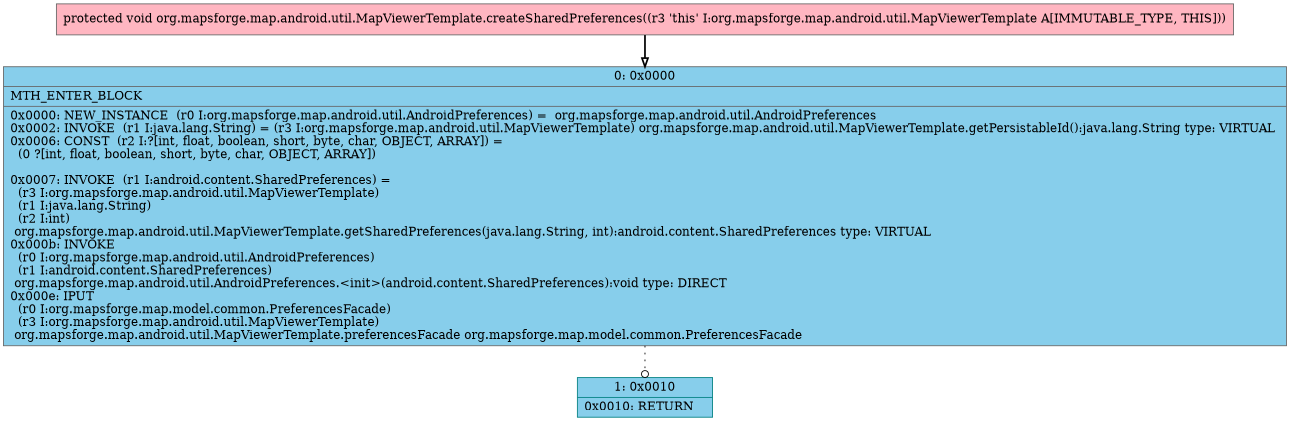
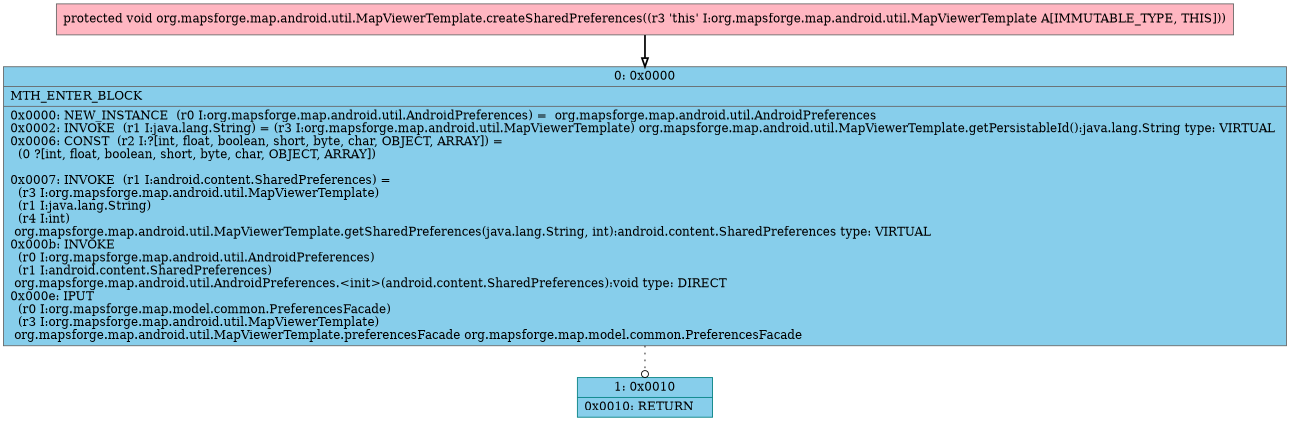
node "0: 0x0000": text "(r2 I:int)" -> "(r4 I:int)"
